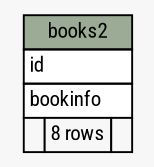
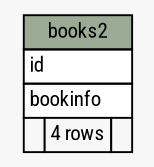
node "books2": text "8 rows" -> "4 rows"
